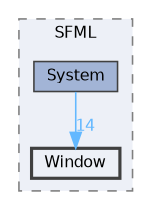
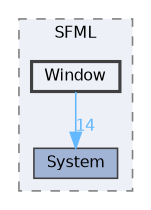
edge "System" -> "Window": reversed
